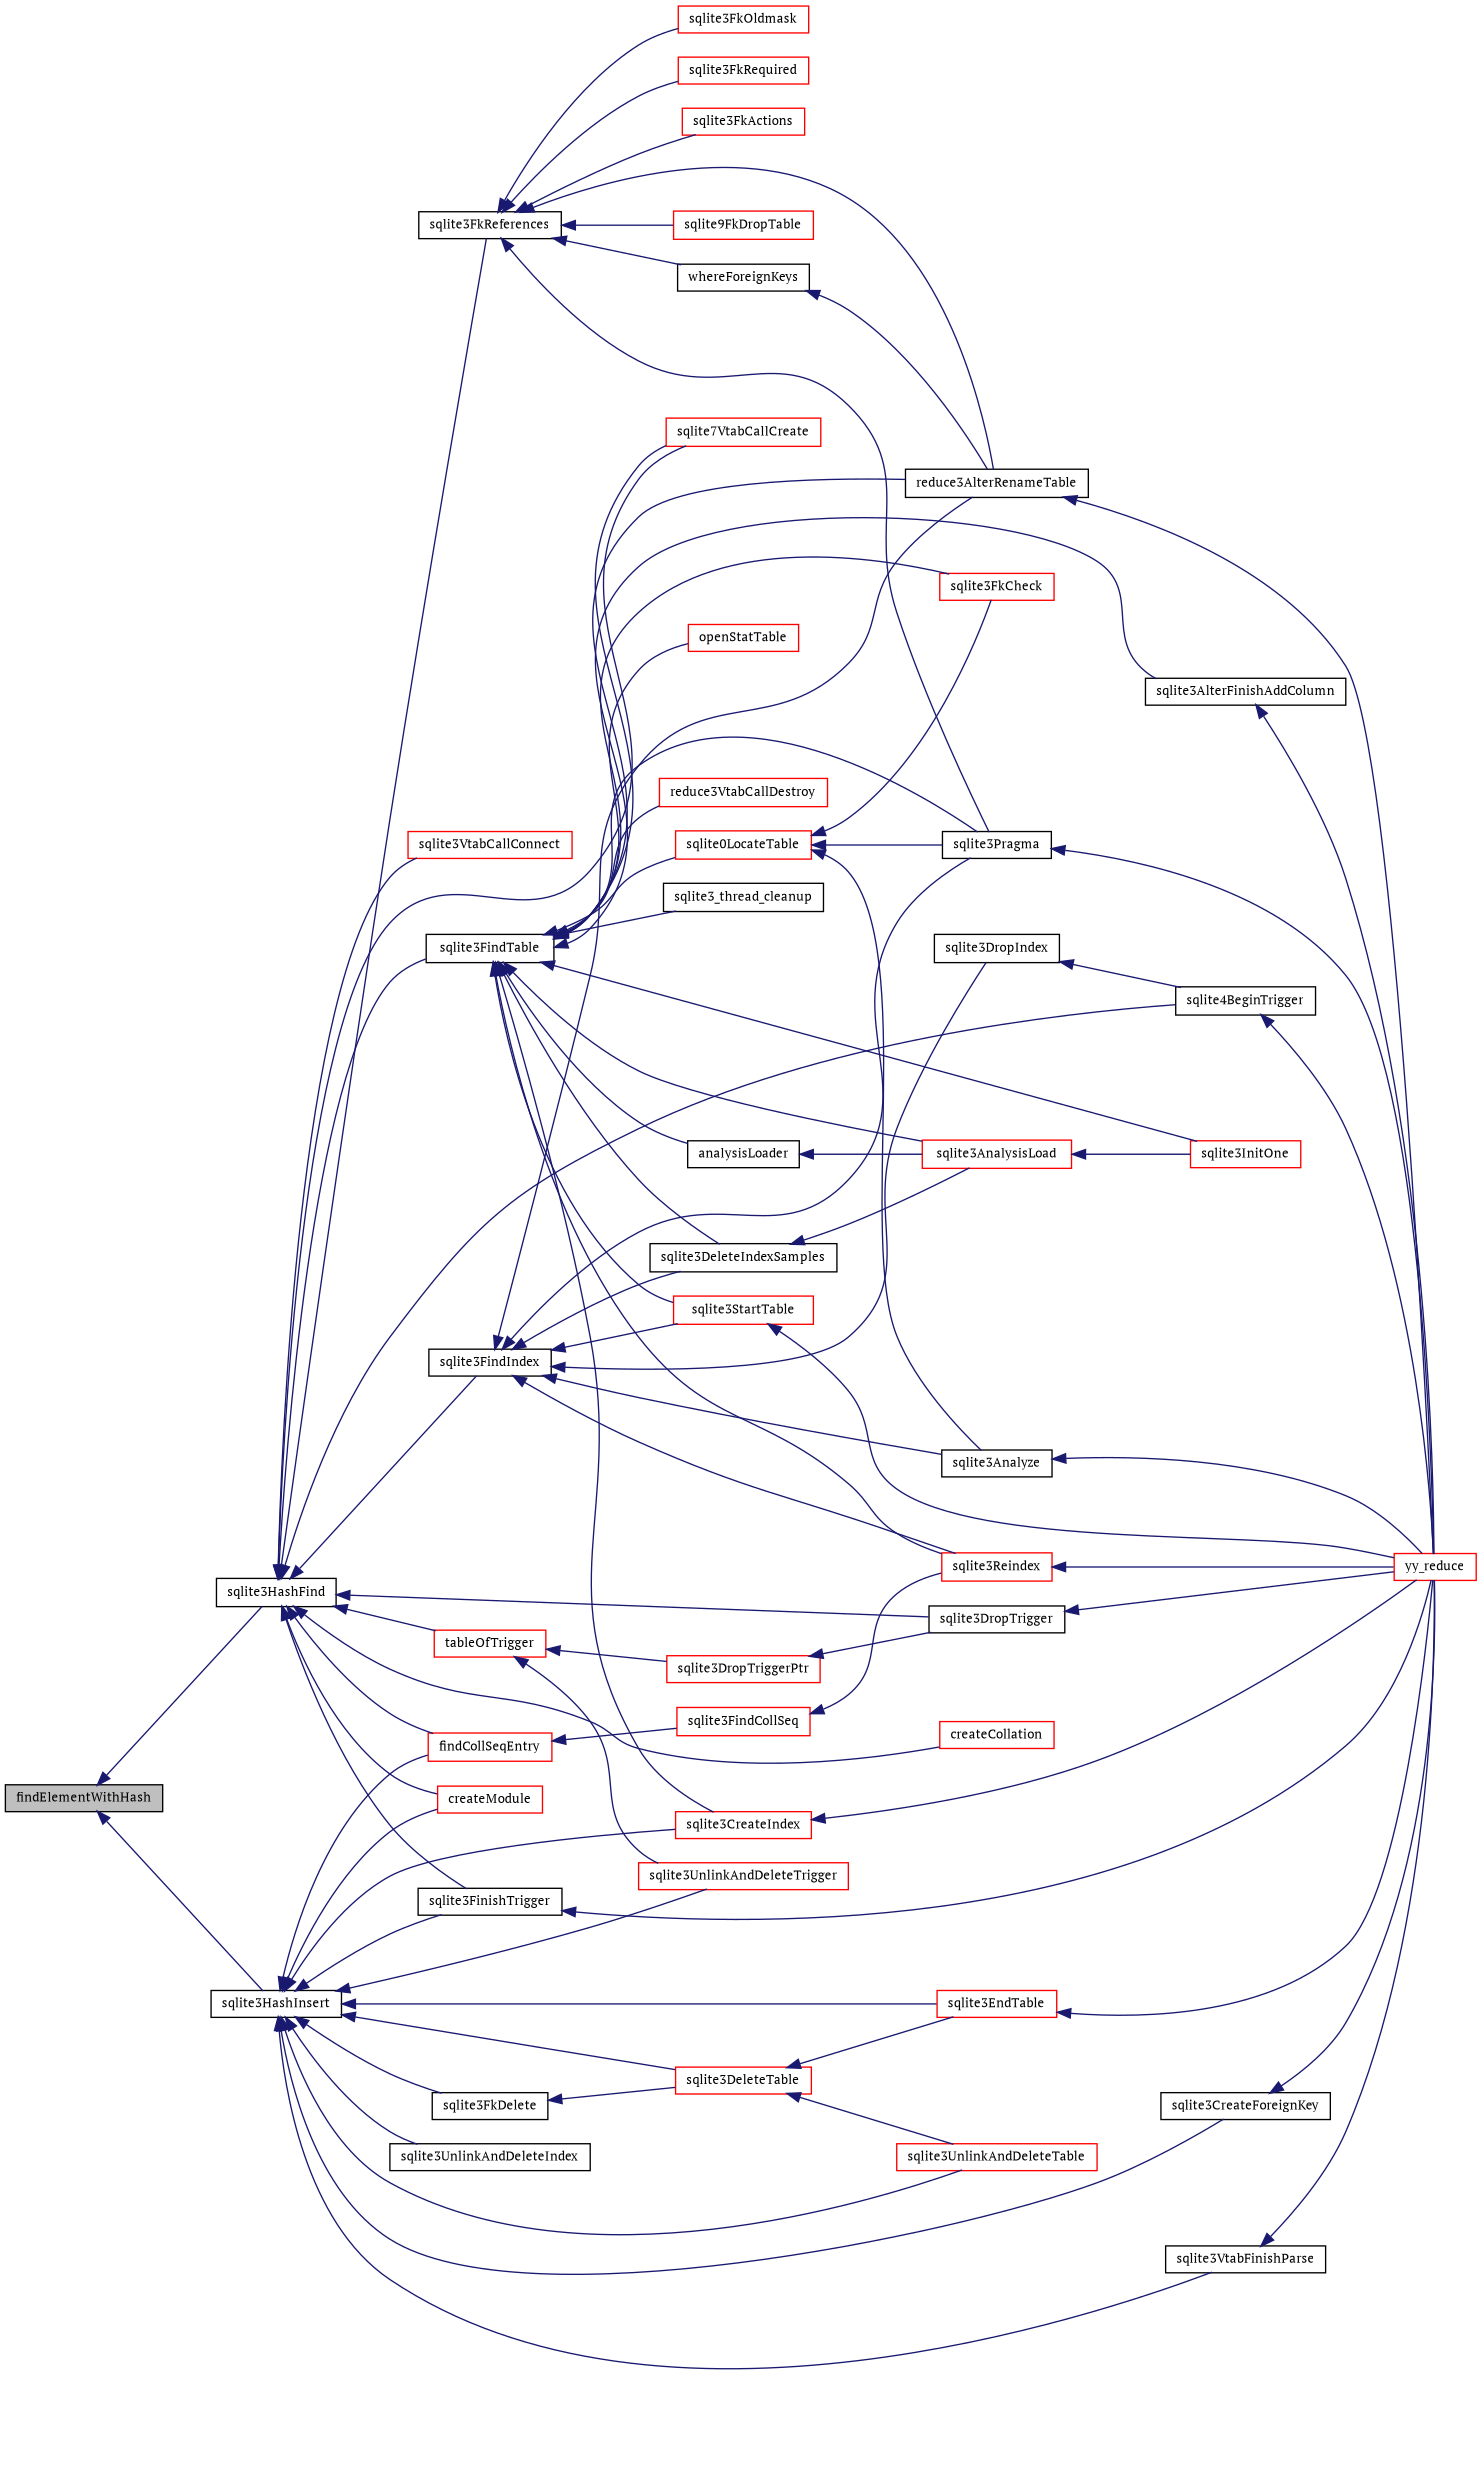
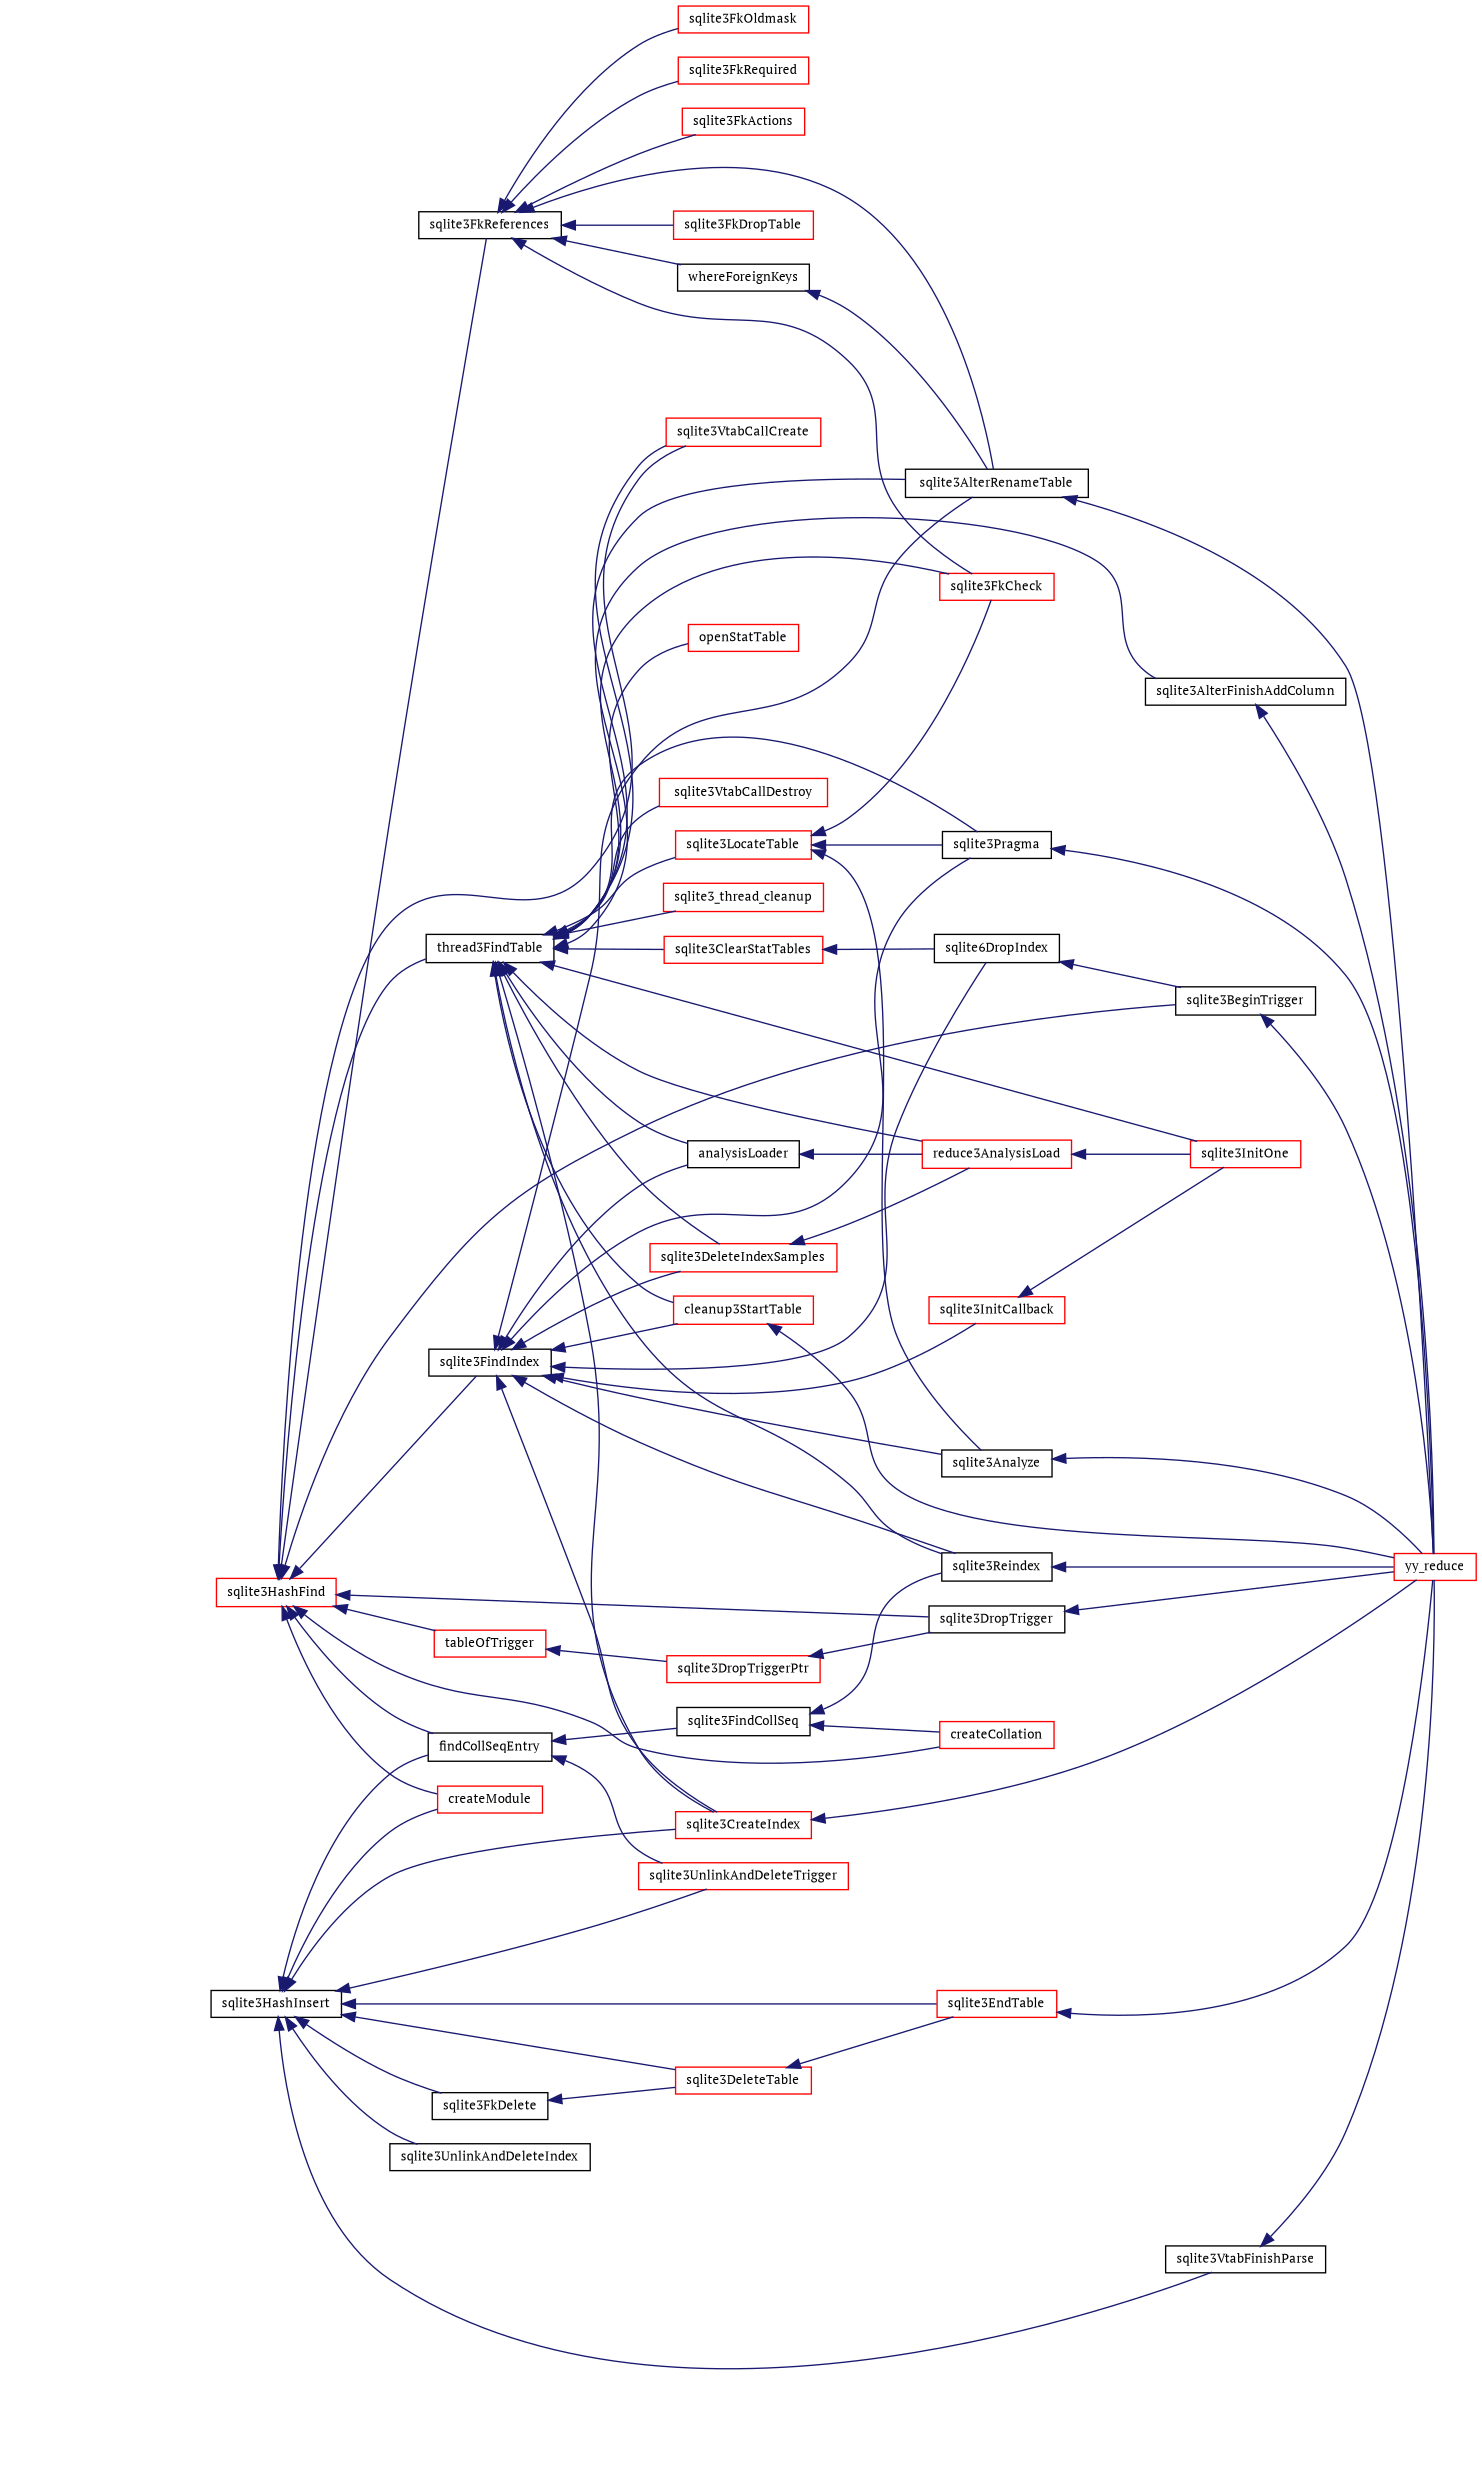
node "sqlite9FkDropTable": label "sqlite9FkDropTable" -> "sqlite3FkDropTable"
edge "sqlite3Pragma" -> "sqlite3FkReferences": now "sqlite3FkCheck" -> "sqlite3FkReferences"
node "sqlite7VtabCallCreate": label "sqlite7VtabCallCreate" -> "sqlite3VtabCallCreate"
node "reduce3AlterRenameTable": label "reduce3AlterRenameTable" -> "sqlite3AlterRenameTable"
node "reduce3VtabCallDestroy": label "reduce3VtabCallDestroy" -> "sqlite3VtabCallDestroy"
node "sqlite3VtabCallConnect": removed
node "sqlite0LocateTable": label "sqlite0LocateTable" -> "sqlite3LocateTable"
node "sqlite3_thread_cleanup": color black -> red
node "sqlite3FindTable": label "sqlite3FindTable" -> "thread3FindTable"
node "sqlite3DropIndex": label "sqlite3DropIndex" -> "sqlite6DropIndex"
node "sqlite3ClearStatTables": added
node "sqlite4BeginTrigger": label "sqlite4BeginTrigger" -> "sqlite3BeginTrigger"
node "sqlite3AnalysisLoad": label "sqlite3AnalysisLoad" -> "reduce3AnalysisLoad"
edge "analysisLoader" -> "sqlite3FindIndex": added
node "sqlite3DeleteIndexSamples": color black -> red
node "sqlite3StartTable": label "sqlite3StartTable" -> "cleanup3StartTable"
node "sqlite3InitCallback": added
node "sqlite3Reindex": color red -> black
node "sqlite3HashFind": color black -> red
edge "sqlite3CreateIndex" -> "sqlite3FindIndex": added
node "sqlite3FindCollSeq": color red -> black
edge "createCollation" -> "sqlite3FindCollSeq": added
node "findCollSeqEntry": color red -> black
edge "sqlite3UnlinkAndDeleteTrigger" -> "tableOfTrigger": now "sqlite3UnlinkAndDeleteTrigger" -> "findCollSeqEntry"
node "findElementWithHash": removed
node "sqlite3FinishTrigger": removed
node "sqlite3CreateForeignKey": removed
node "sqlite3UnlinkAndDeleteTable": removed
